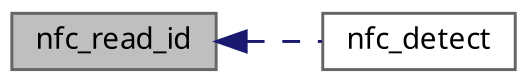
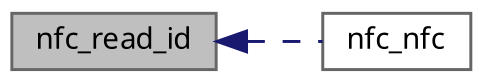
node "nfc_detect": label "nfc_detect" -> "nfc_nfc"
